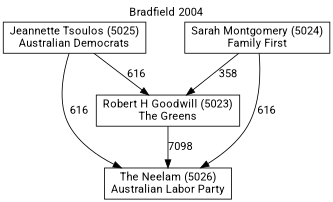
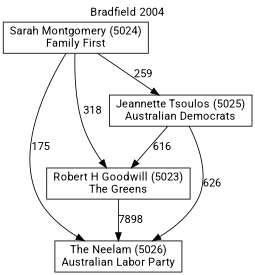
edge "Sarah Montgomery (5024) Family First" -> "Jeannette Tsoulos (5025) Australian Democrats": added, label "259"
edge "Sarah Montgomery (5024) Family First" -> "Robert H Goodwill (5023) The Greens": label "358" -> "318"
edge "Jeannette Tsoulos (5025) Australian Democrats" -> "The Neelam (5026) Australian Labor Party": label "616" -> "626"
edge "Sarah Montgomery (5024) Family First" -> "The Neelam (5026) Australian Labor Party": label "616" -> "175"
edge "Robert H Goodwill (5023) The Greens" -> "The Neelam (5026) Australian Labor Party": label "7098" -> "7898"
